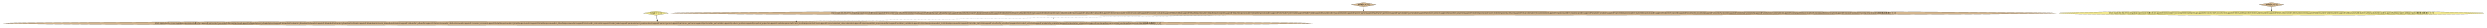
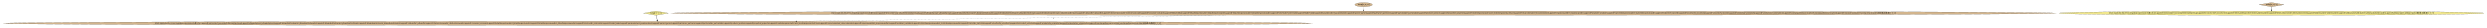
node "toMap['1', '0', '0']": shape diamond -> ellipse
